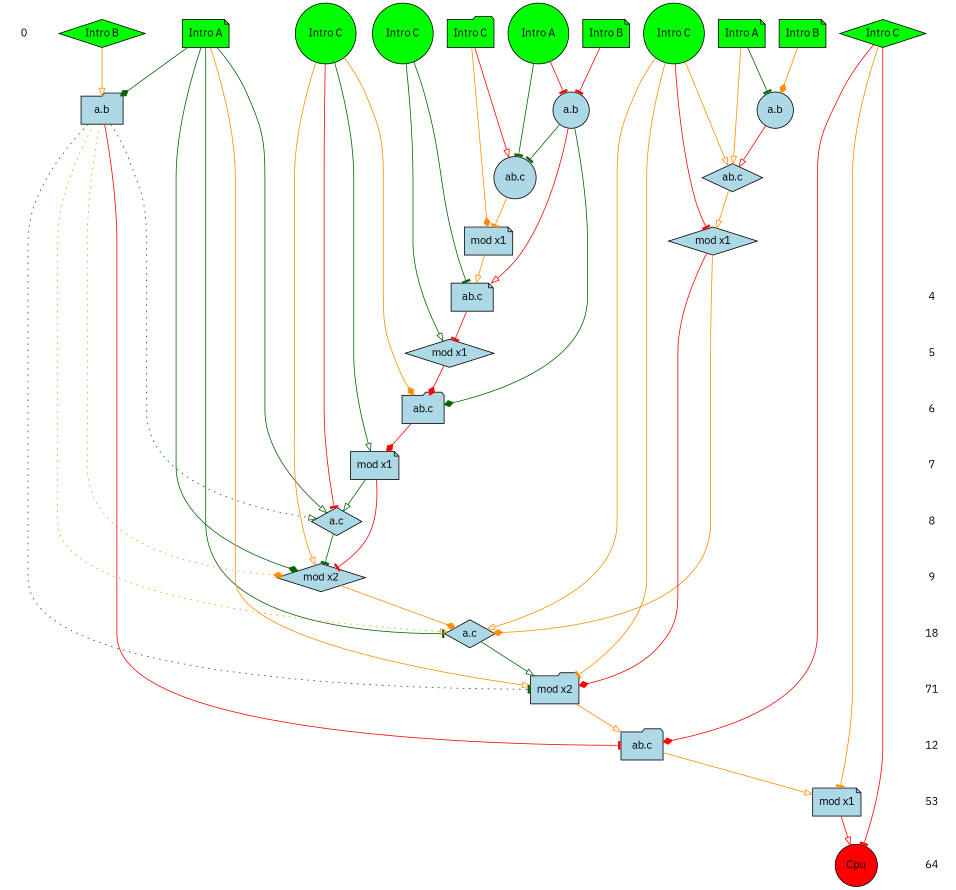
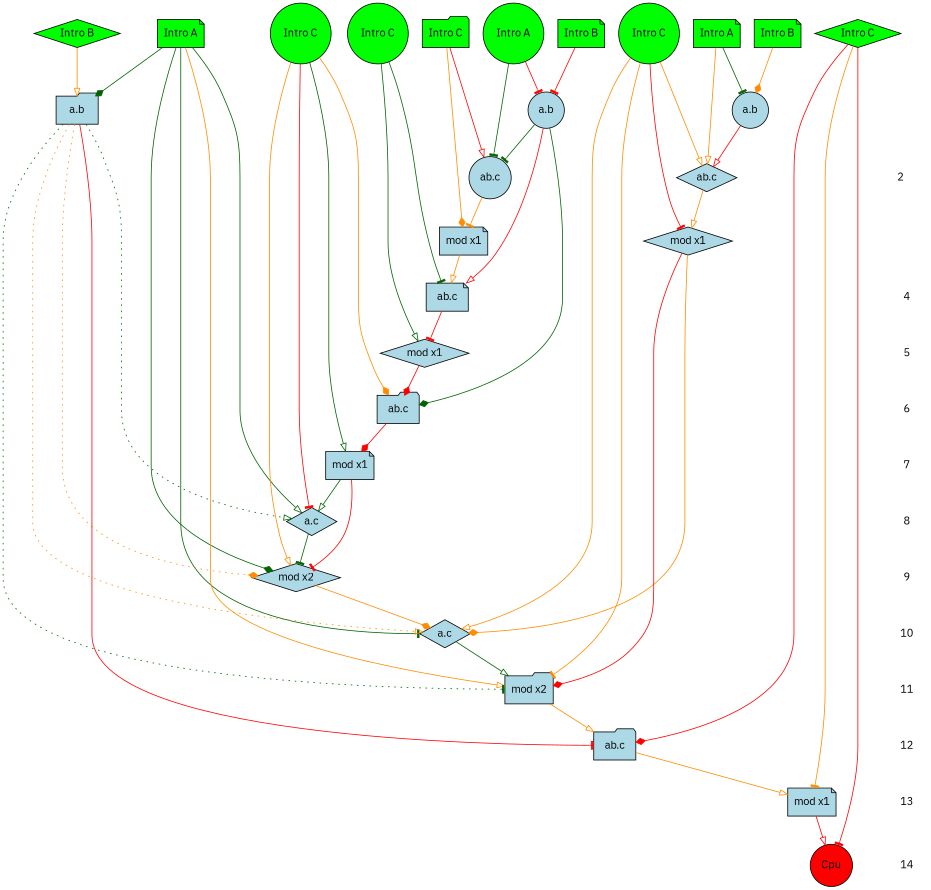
node "0": removed
node "2": added
node "18": label "18" -> "10"
node "71": label "71" -> "11"
node "53": label "53" -> "13"
node "64": label "64" -> "14"
